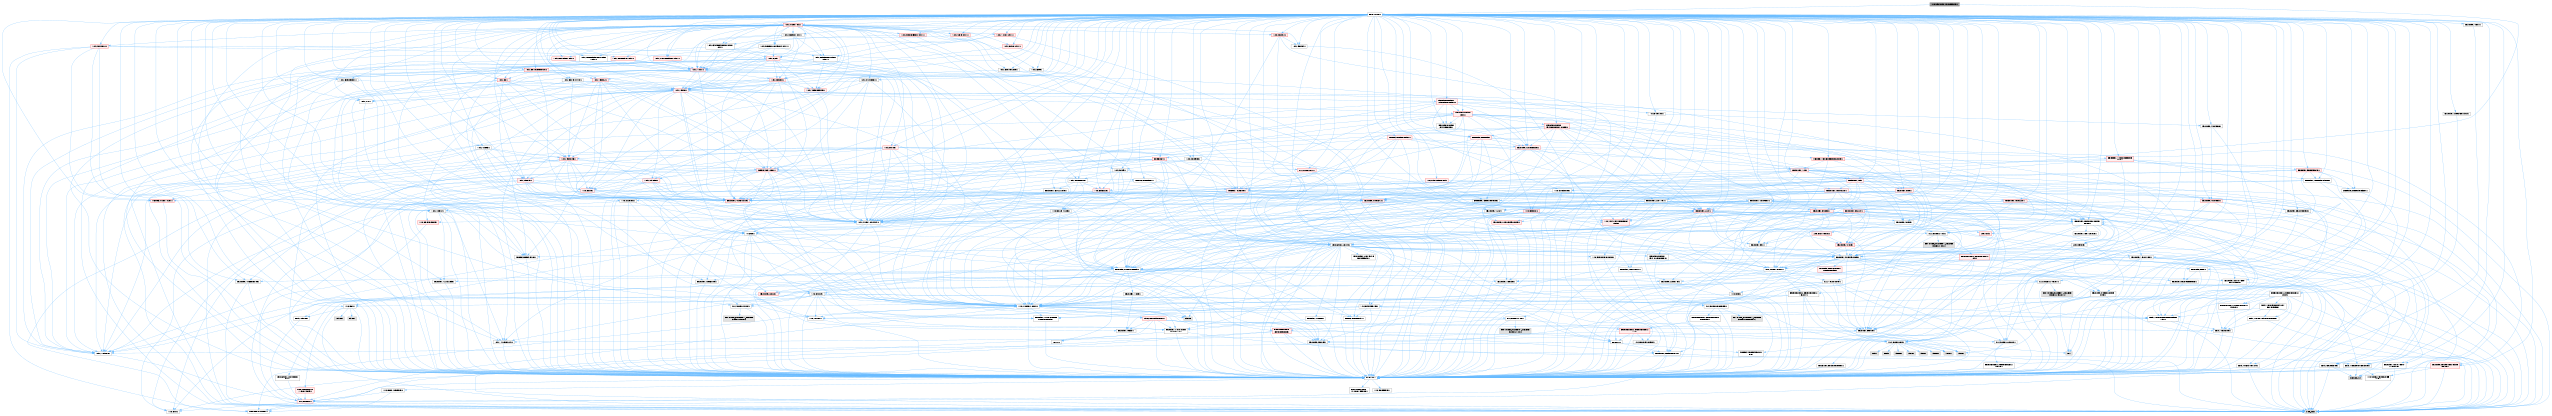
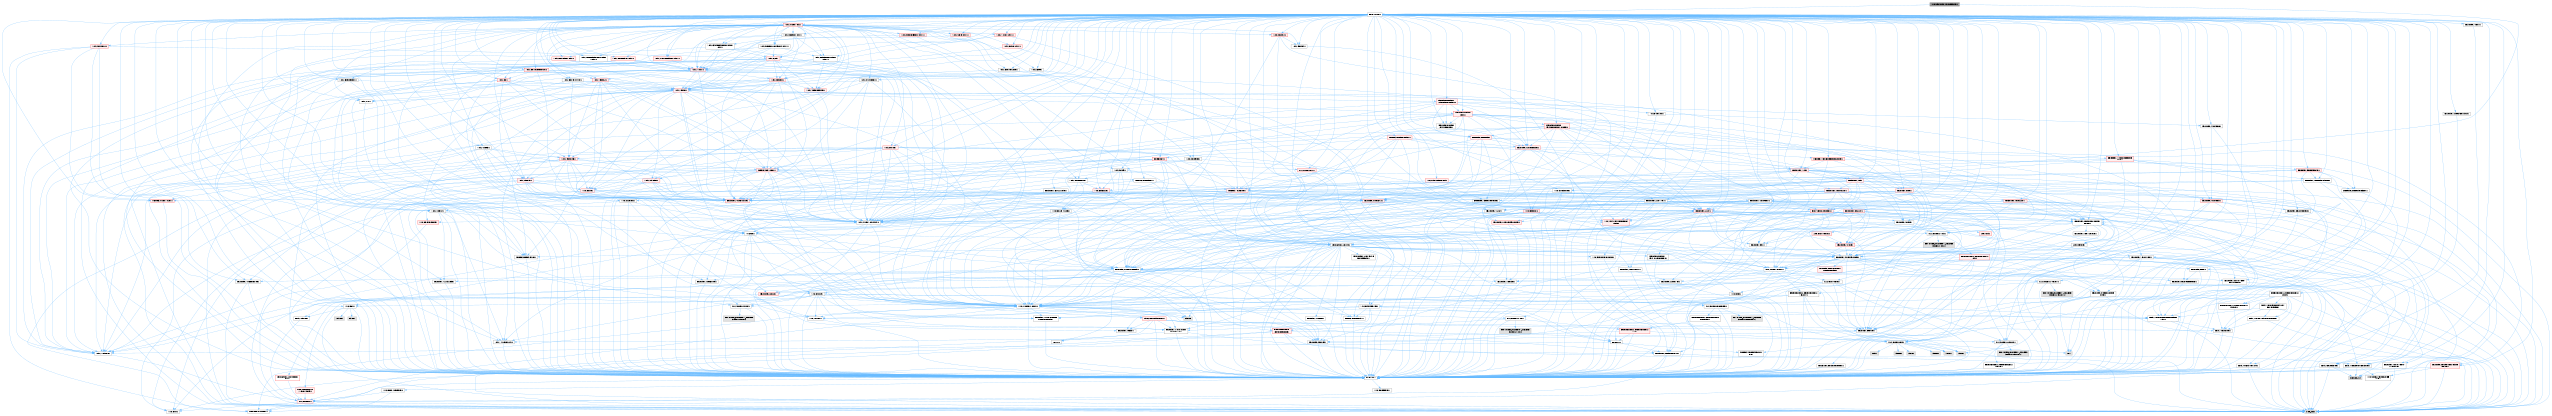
edge "CoreMinimal.h" -> "Algo/Sort.h": now "CoreMinimal.h" -> "Containers/Map.h"
edge "Math/UnrealMath.h" -> "Math/Vector2D.h": removed
edge "Math/Transform.h" -> "UObject/NameTypes.h": removed
edge "Math/RangeBound.h" -> "Containers/EnumAsByte.h": removed
node "Templates/Function.h": label "Templates/Function.h" -> "BinarySearch/Function.h"
node "HAL/MemoryBase.h": label "HAL/MemoryBase.h" -> "HAL/BinarySearch.h"
node "Templates/Models.h": removed
edge "Templates/IsSigned.h" -> "Templates/IsValidVariadic FunctionArg.h": now "Misc/OutputDevice.h" -> "Templates/IsValidVariadic FunctionArg.h"
node "Misc/CompressionFlags.h": removed
node "float.h": removed
node "stdio.h": removed
node "COMPILED_PLATFORM_HEADER (PlatformAtomics.h)": added
node "Serialization/ArchiveCook Data.h": color grey40 -> red
node "ProfilingDebugging /UMemoryDefines.h": removed
